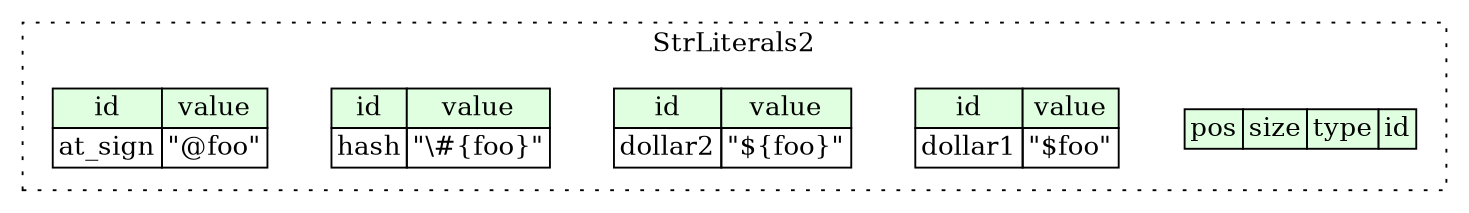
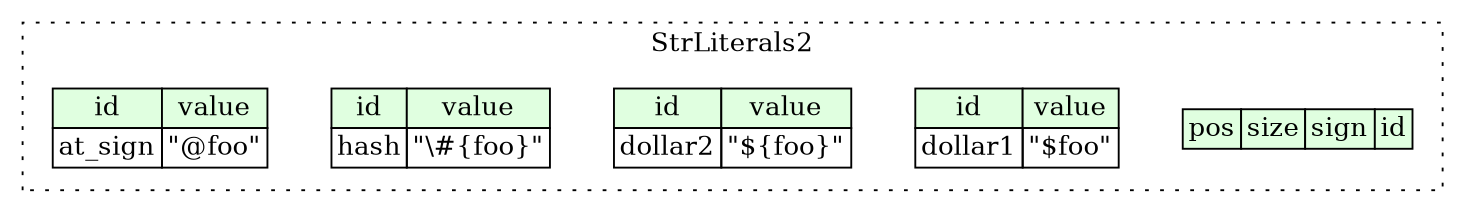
node "pos": text "type" -> "sign"
